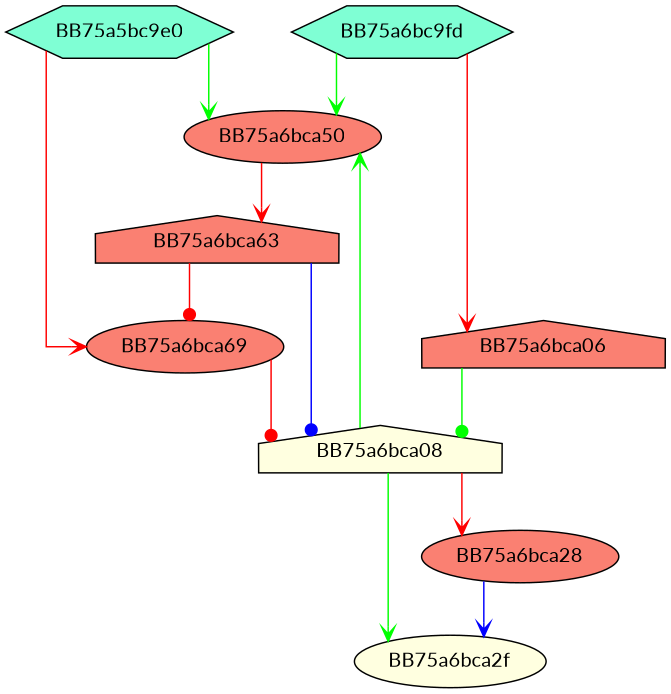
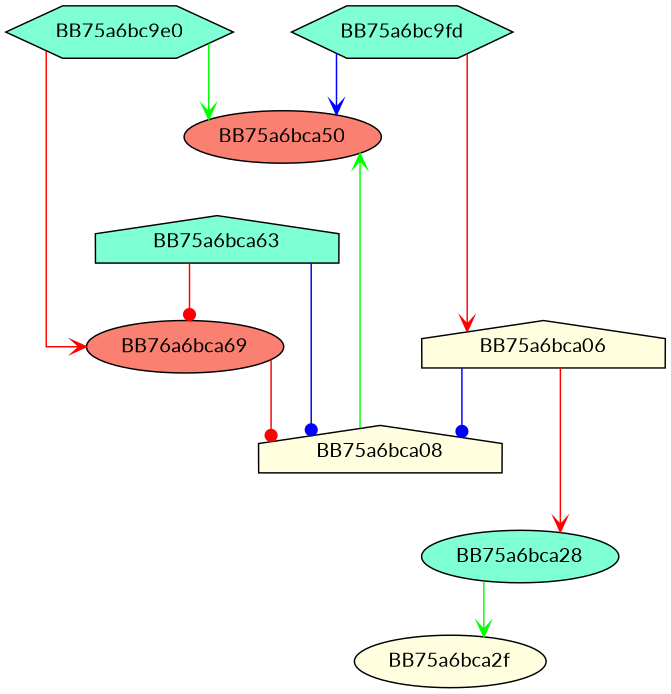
node "BB75a5bc9e0": label "BB75a5bc9e0" -> "BB75a6bc9e0"
edge "BB75a6bc9fd" -> "BB75a6bca50": color green -> blue
edge "BB75a6bca50" -> "BB75a6bca63": removed
node "BB75a6bca63": fillcolor salmon -> aquamarine
node "BB75a6bca69": label "BB75a6bca69" -> "BB76a6bca69"
node "BB75a6bca06": fillcolor salmon -> lightyellow
edge "BB75a6bca06" -> "BB75a6bca08": color green -> blue
edge "BB75a6bca08" -> "BB75a6bca28": now "BB75a6bca06" -> "BB75a6bca28"
edge "BB75a6bca08" -> "BB75a6bca2f": removed
node "BB75a6bca28": fillcolor salmon -> aquamarine
edge "BB75a6bca28" -> "BB75a6bca2f": color blue -> green
